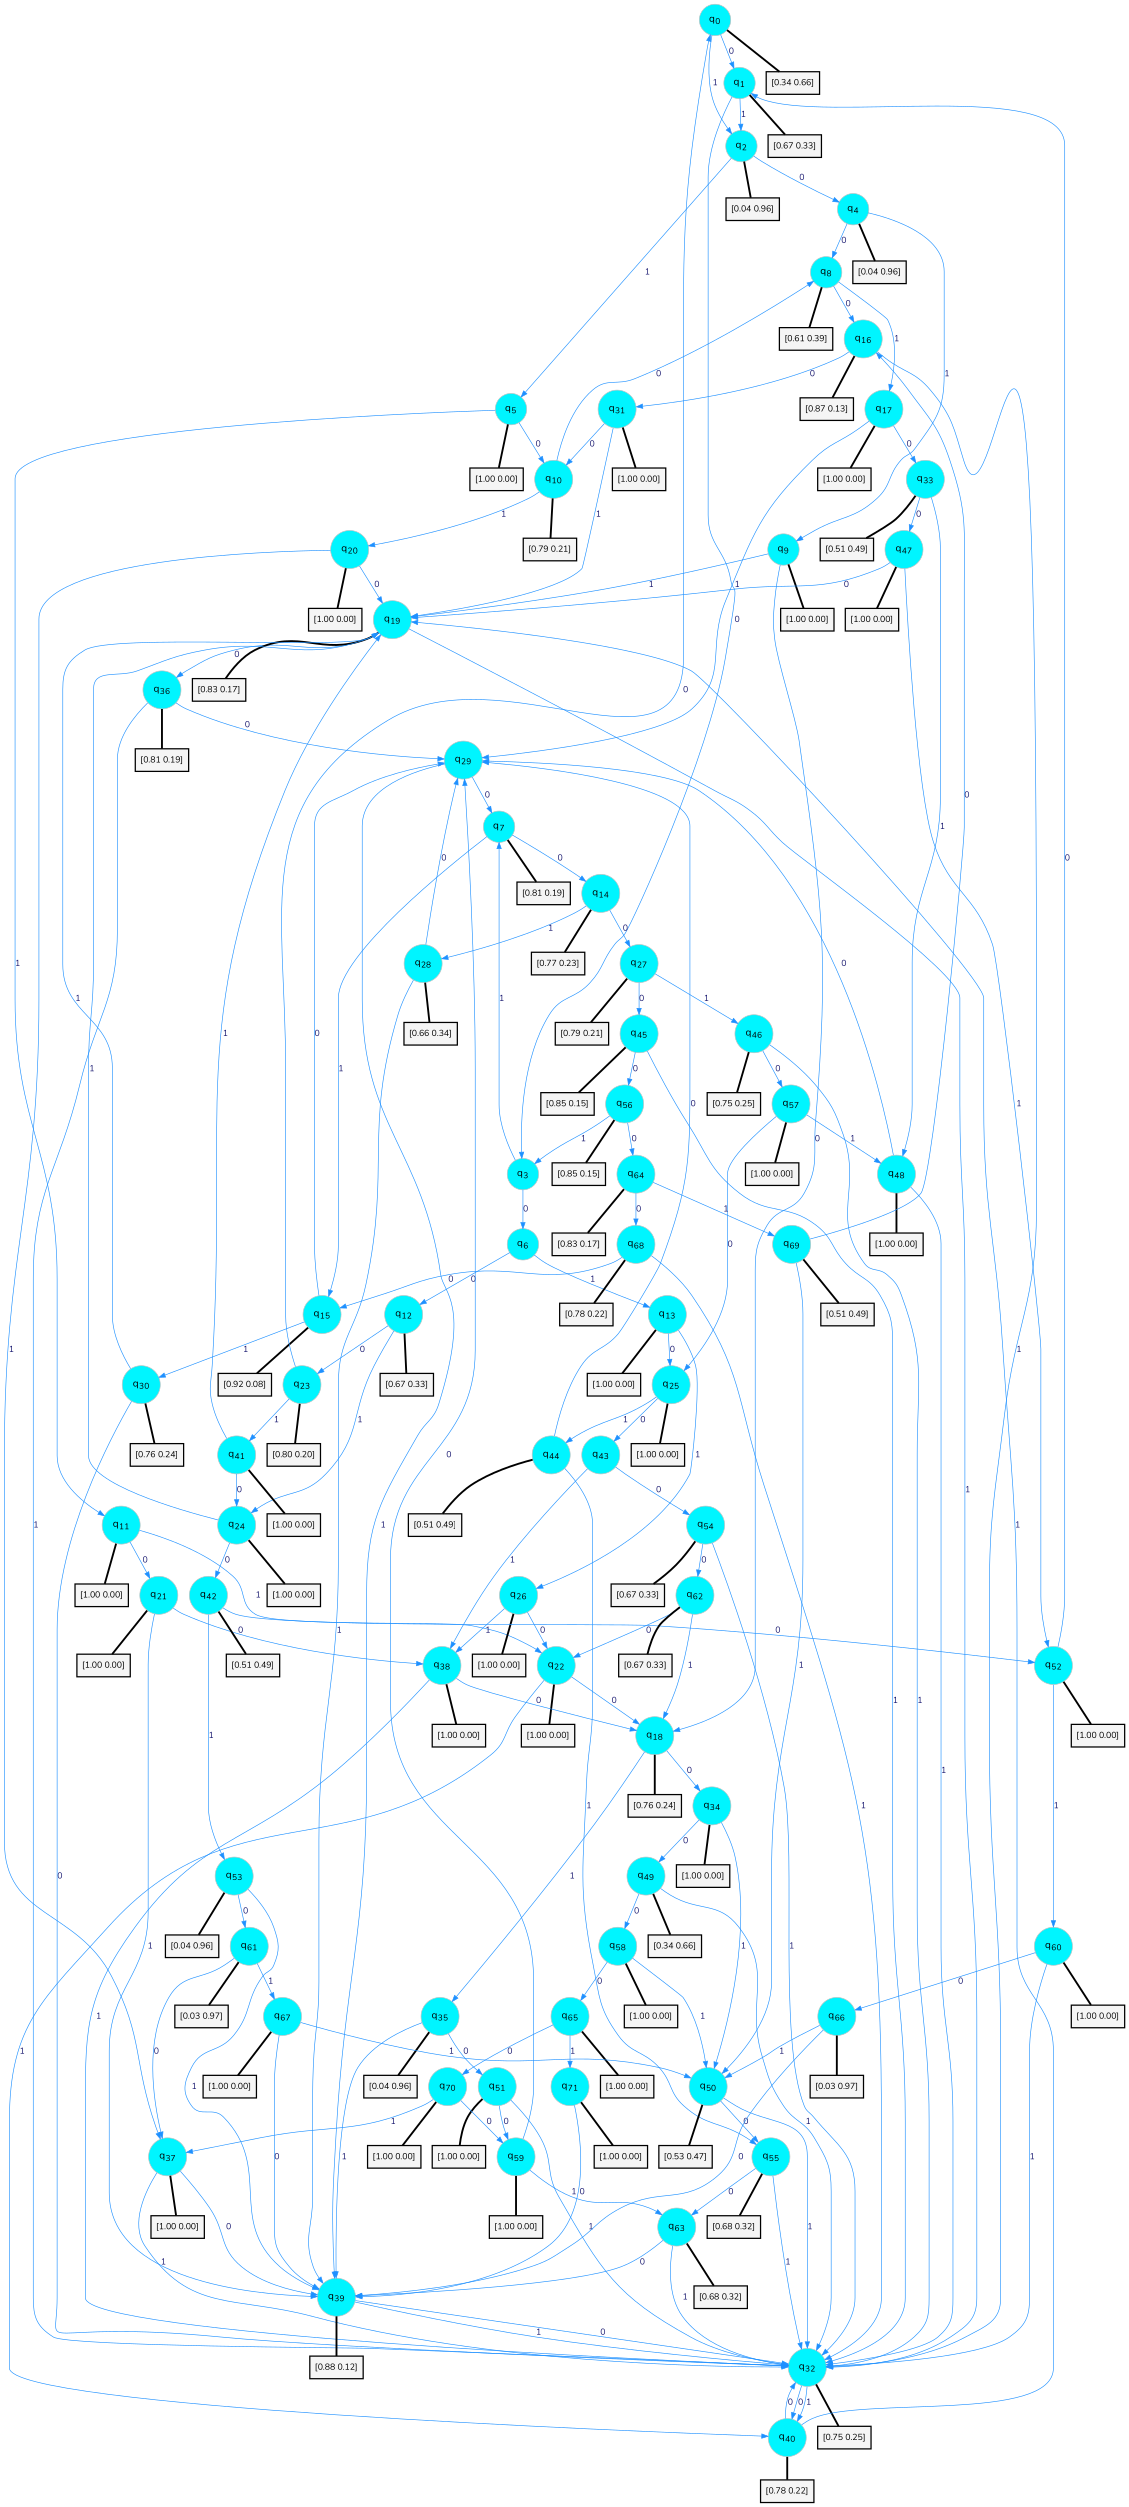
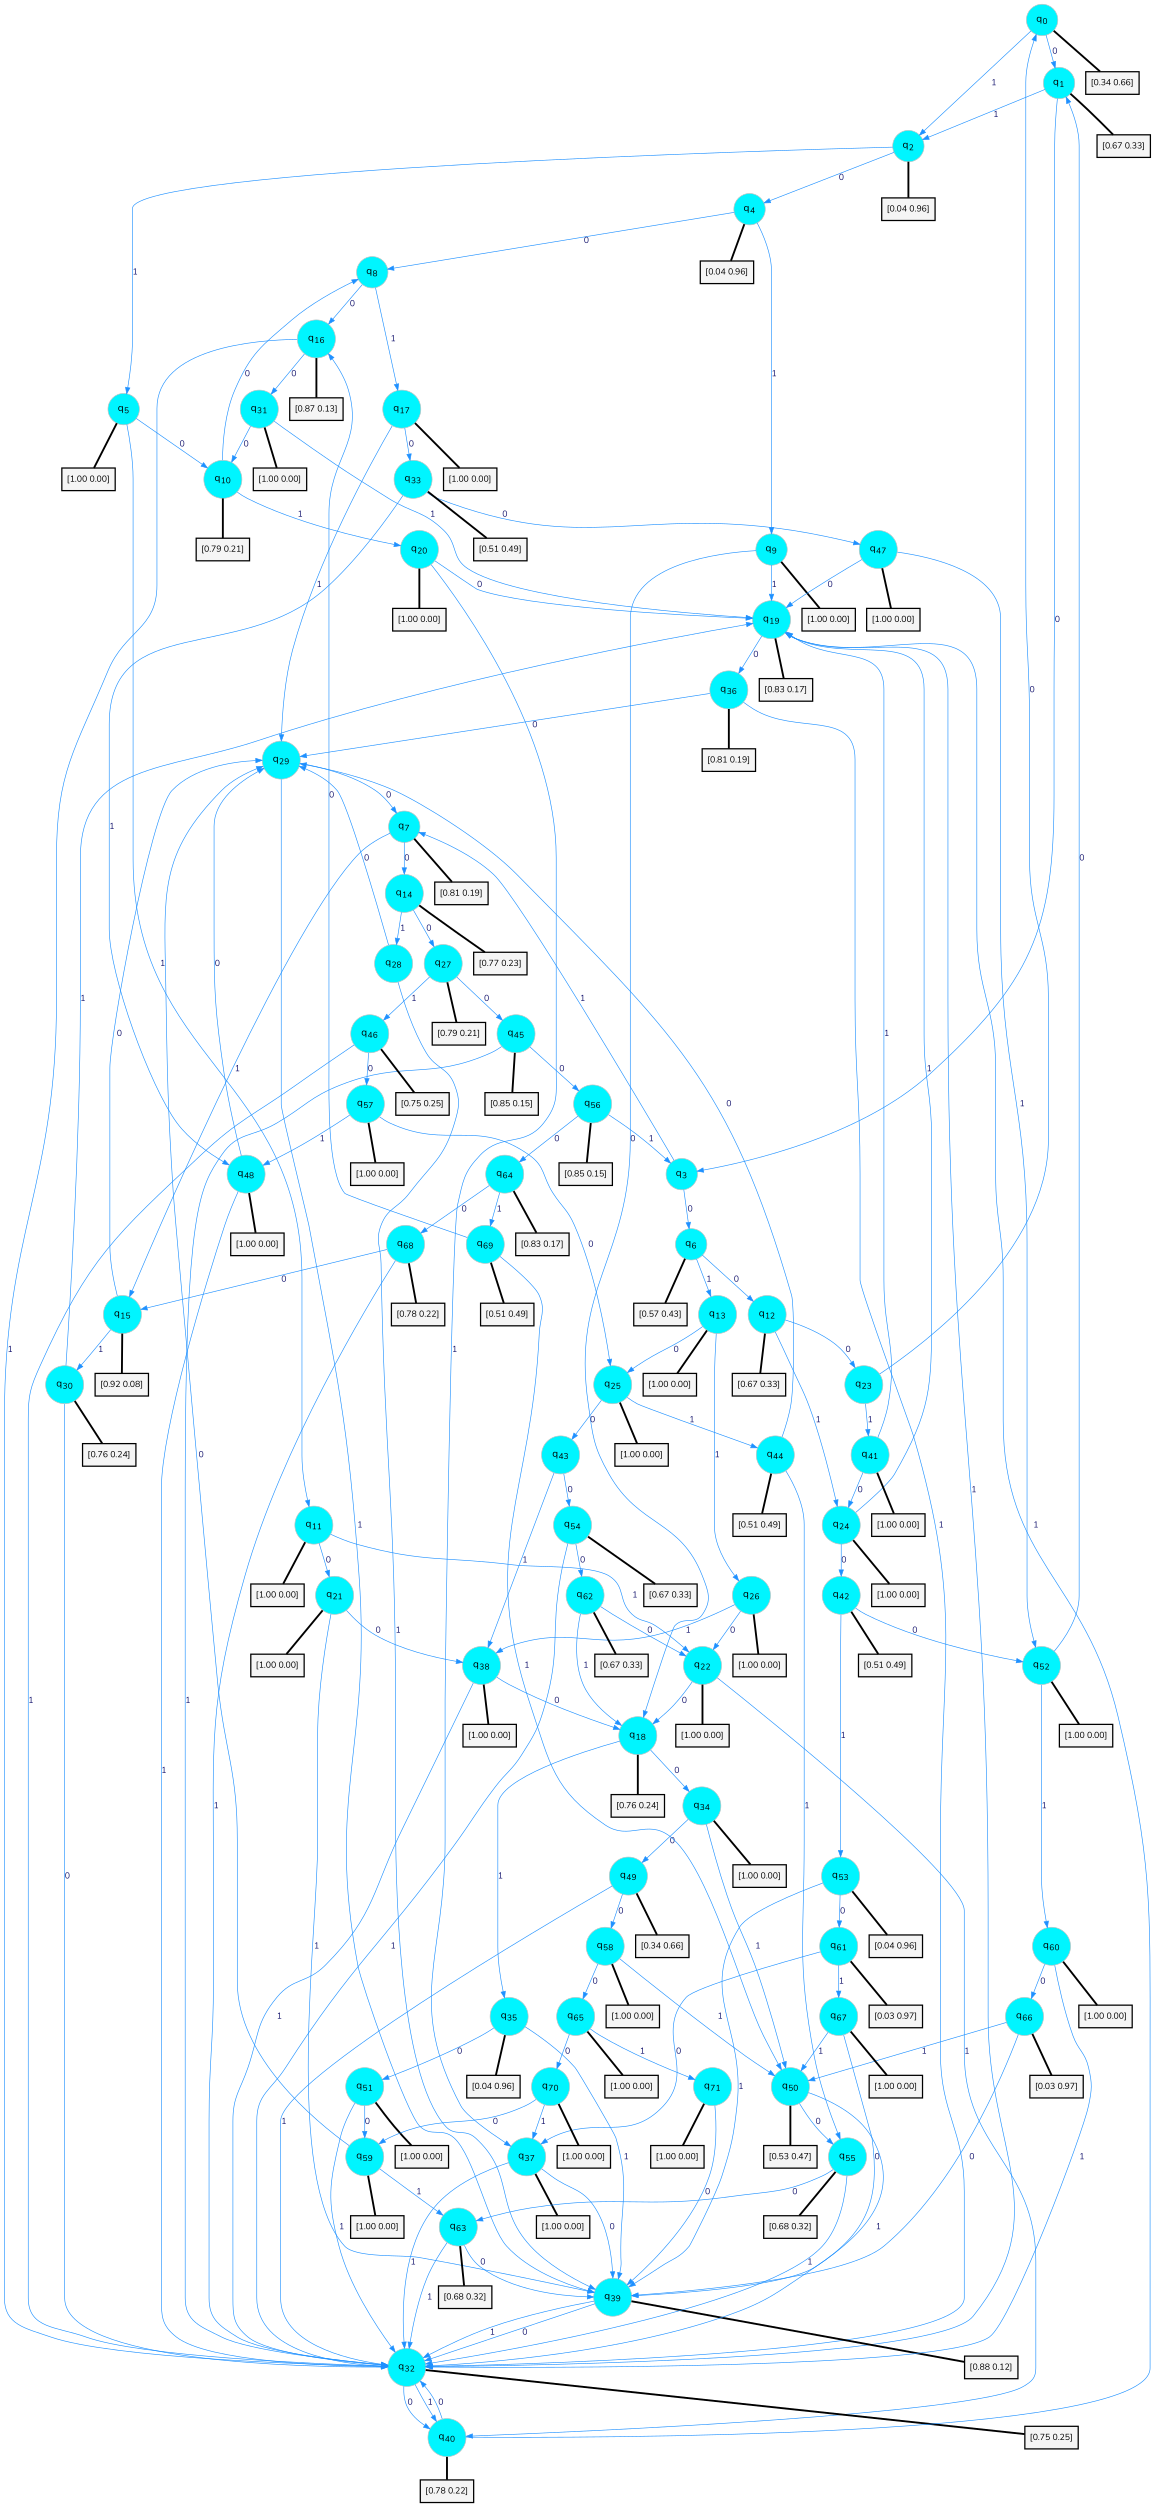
node "[0.61 0.39]": removed
node "[0.66 0.34]": removed
node "[0.57 0.43]": added
node "[0.80 0.20]": removed
